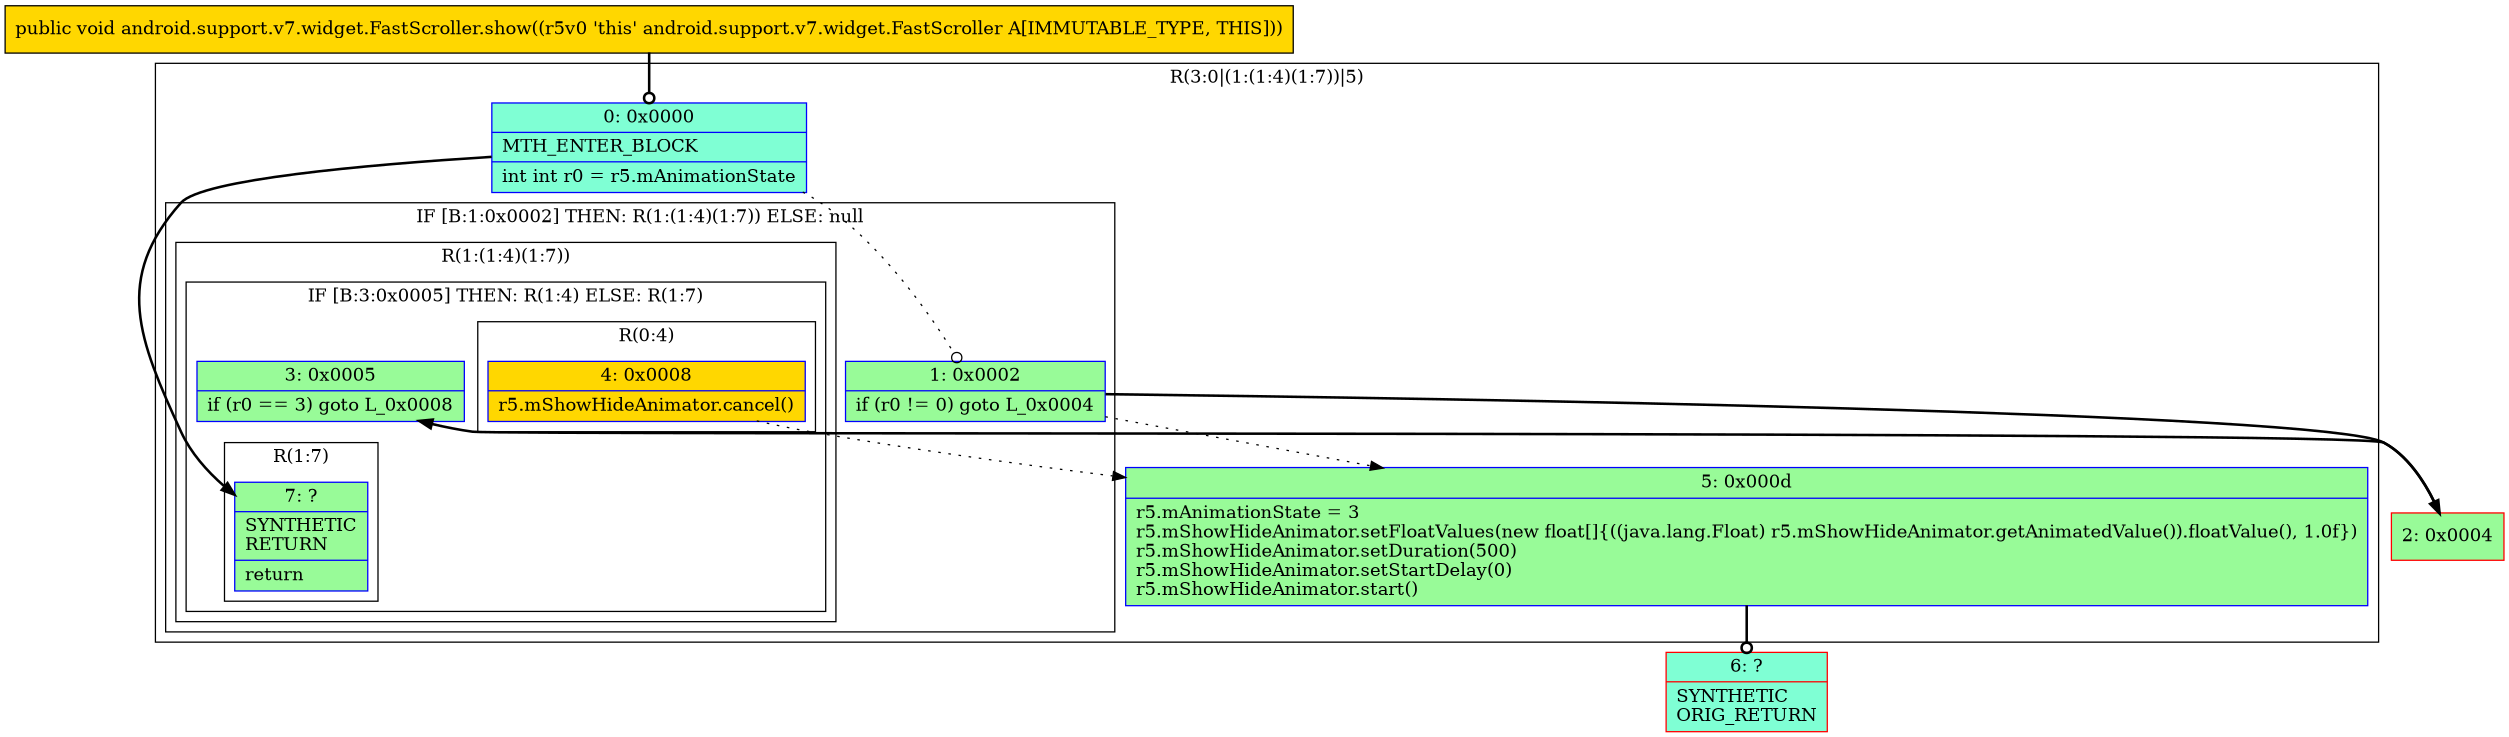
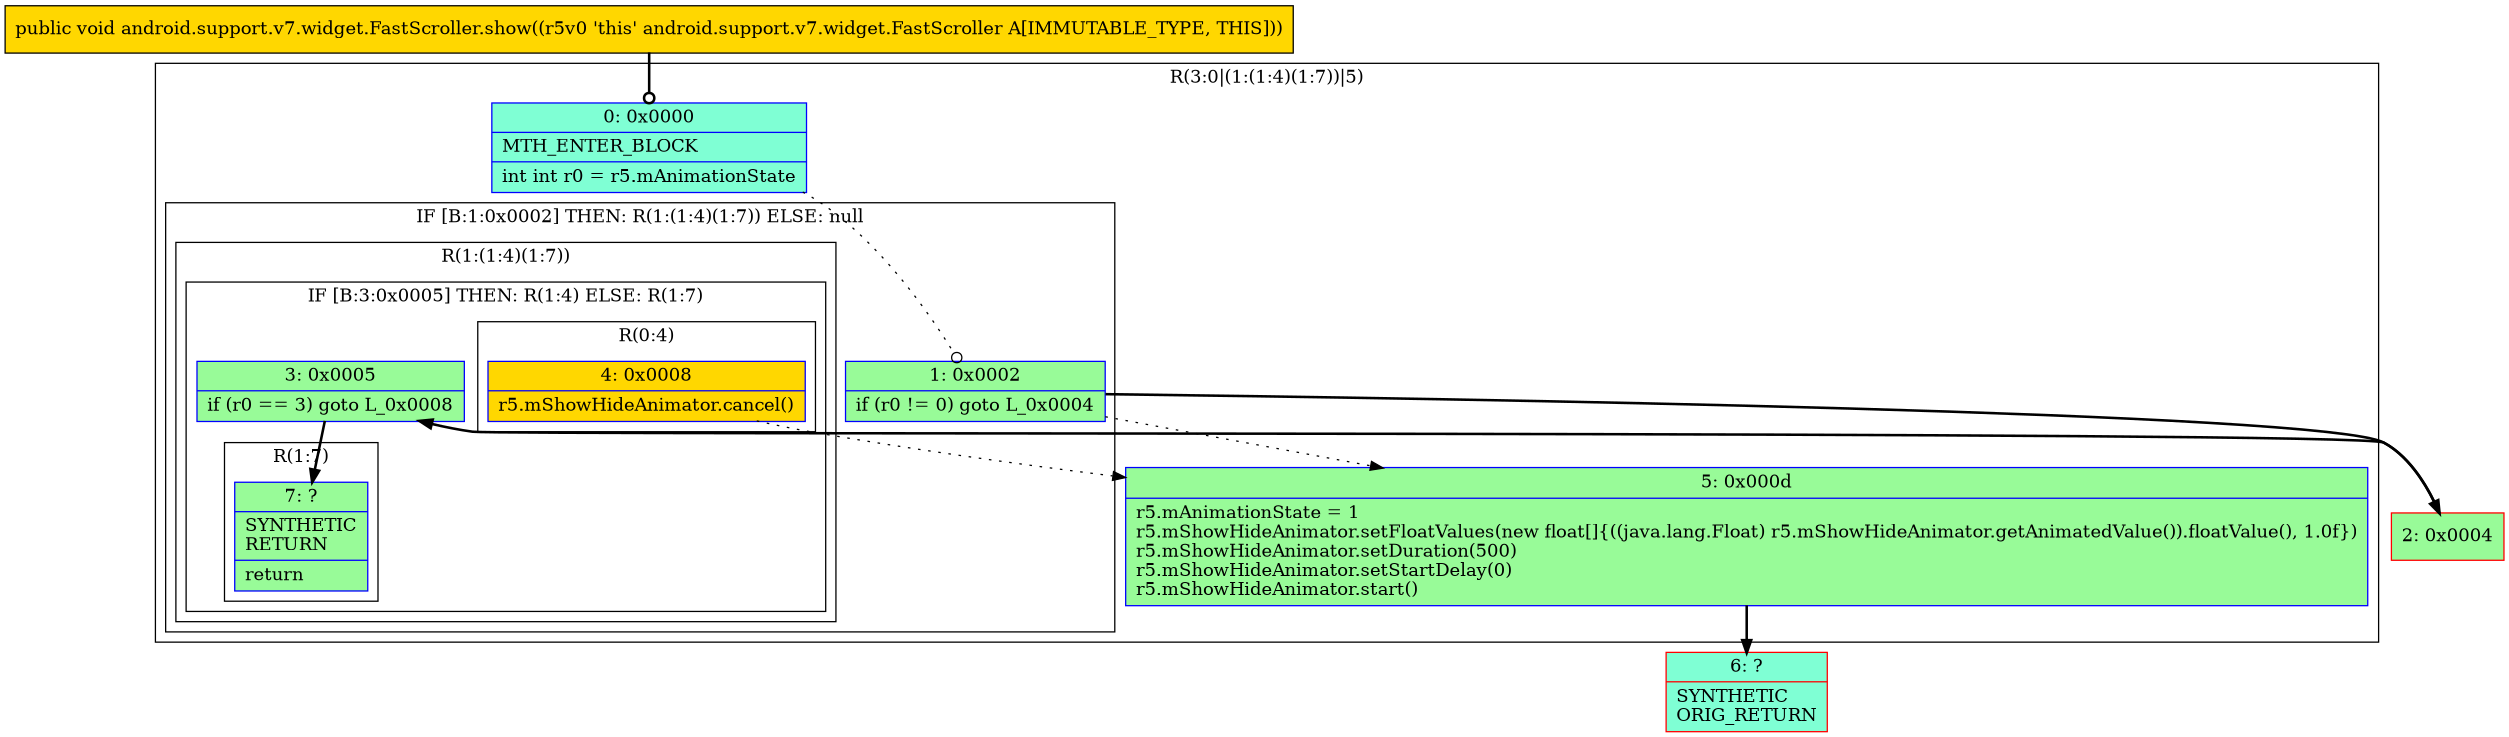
edge "0: 0x0000" -> "7: ?": now "3: 0x0005" -> "7: ?"
node "5: 0x000d": text "r5.mAnimationState = 3" -> "r5.mAnimationState = 1"
edge "5: 0x000d" -> "6: ?": arrowhead odot -> normal
